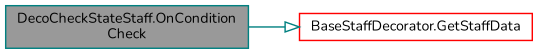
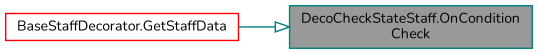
edge "DecoCheckStateStaff.OnCondition Check" -> "BaseStaffDecorator.GetStaffData": reversed
